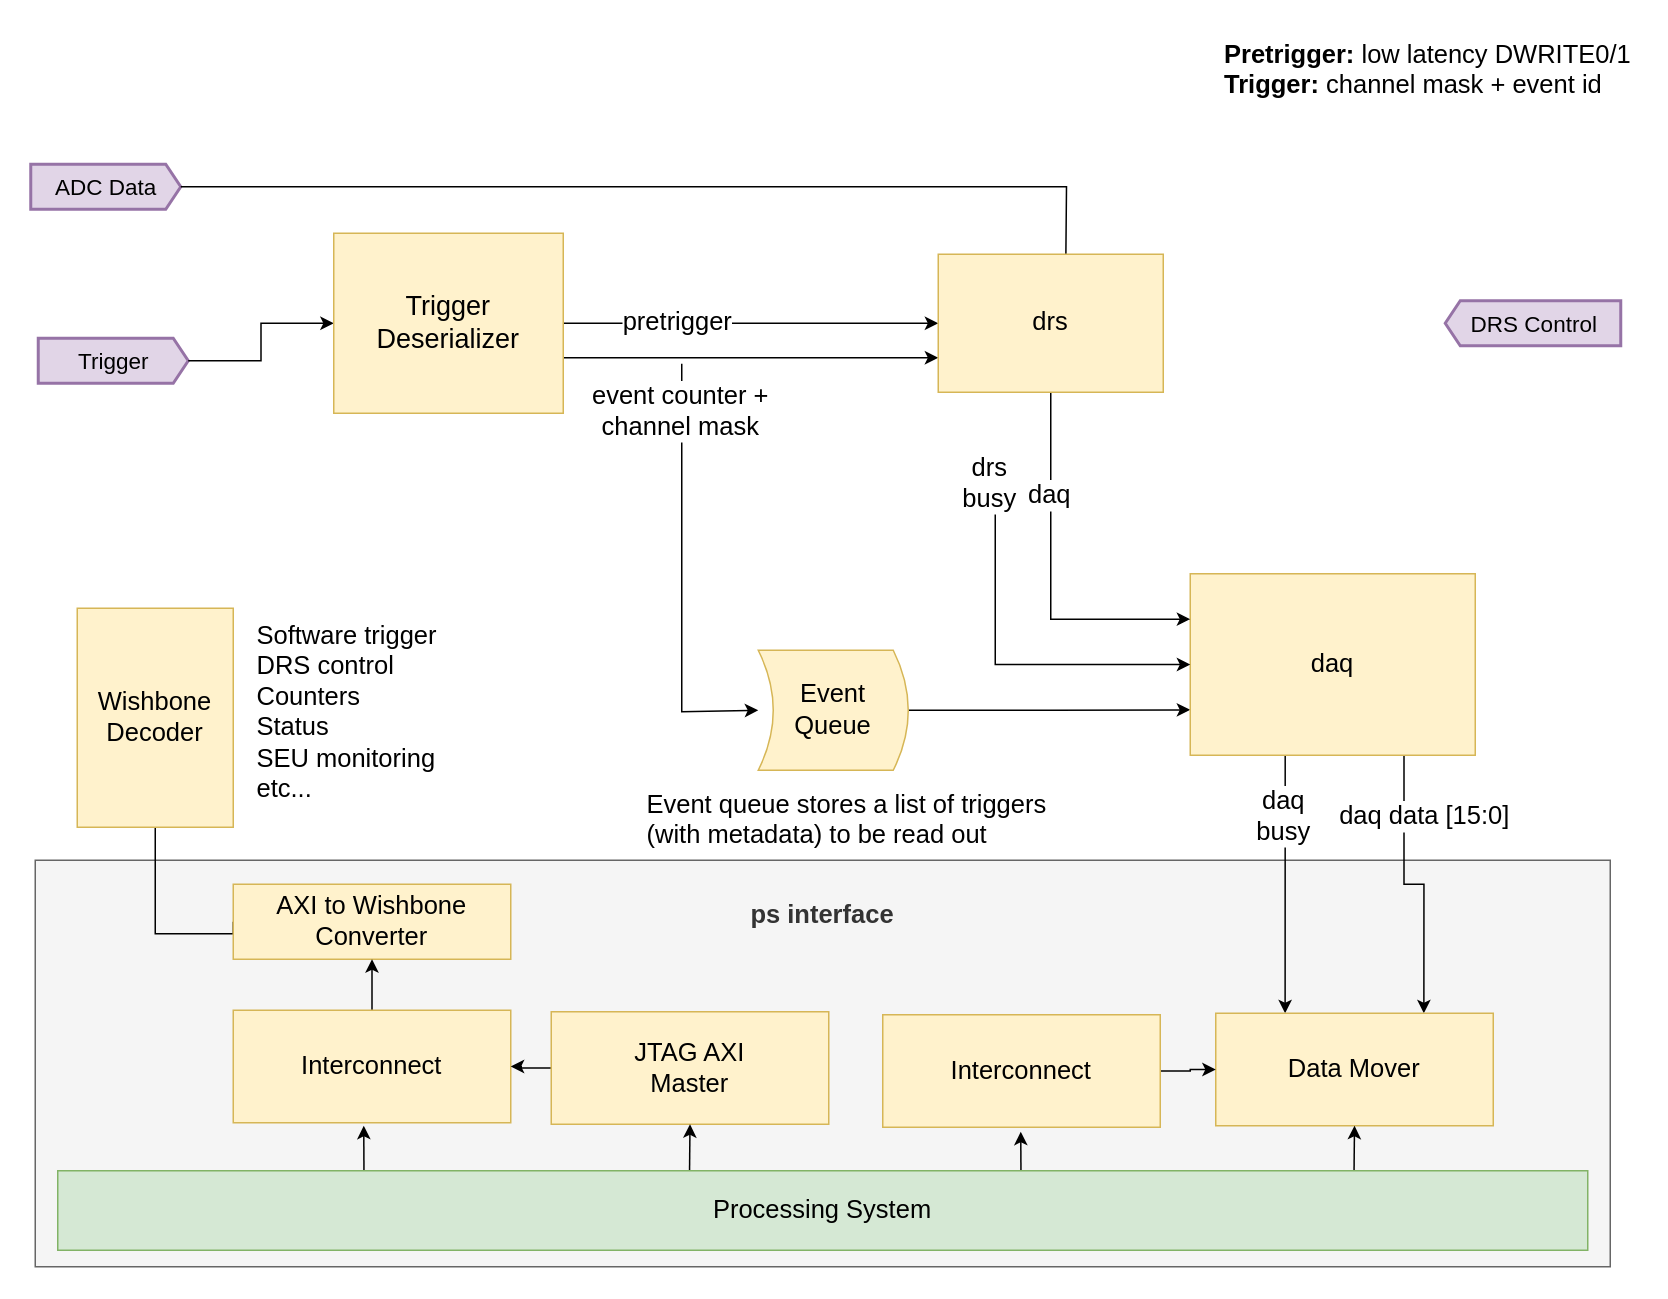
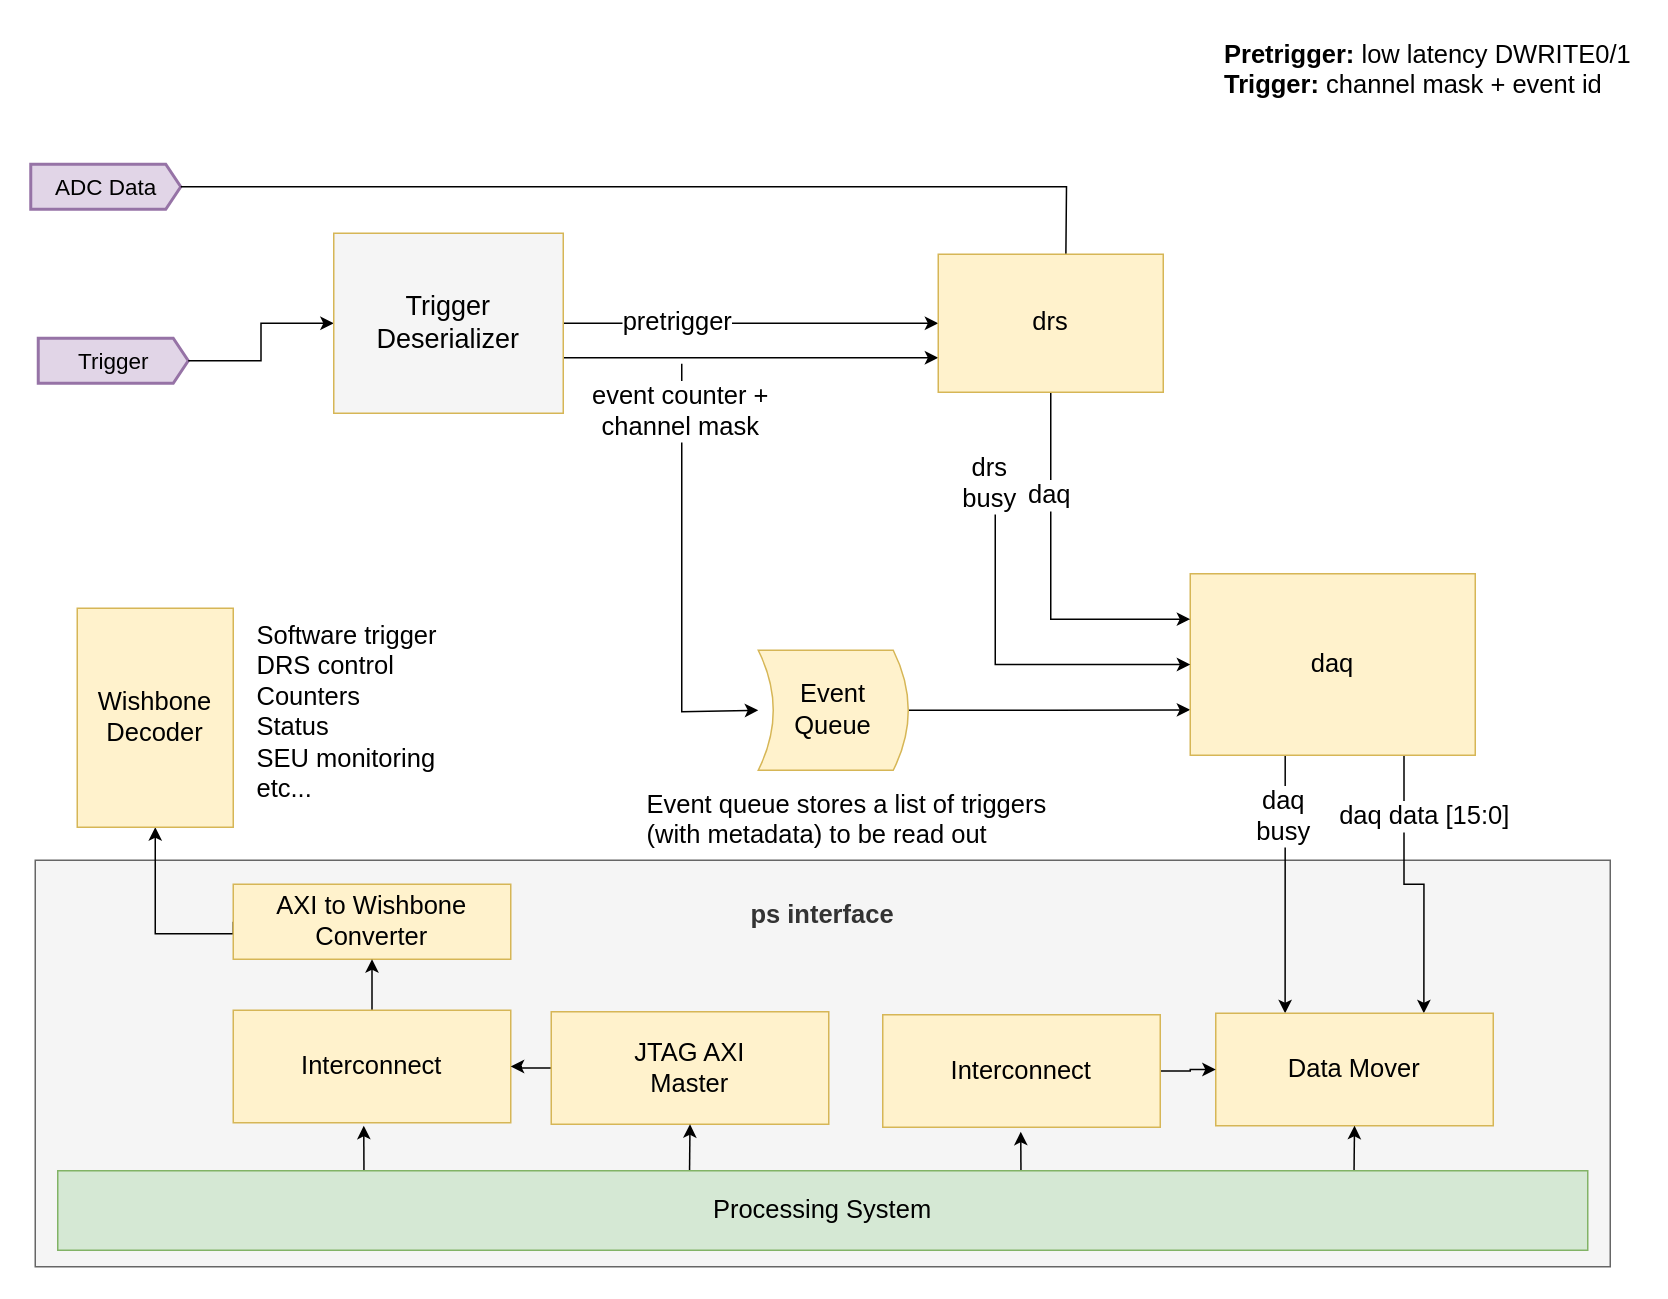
node "Trigger Deserializer": fillcolor #fff2cc -> #f5f5f5
node "DRS Control": removed
edge "Wishbone Decoder" -- "AXI to Wishbone Converter": arrowhead none -> classic
